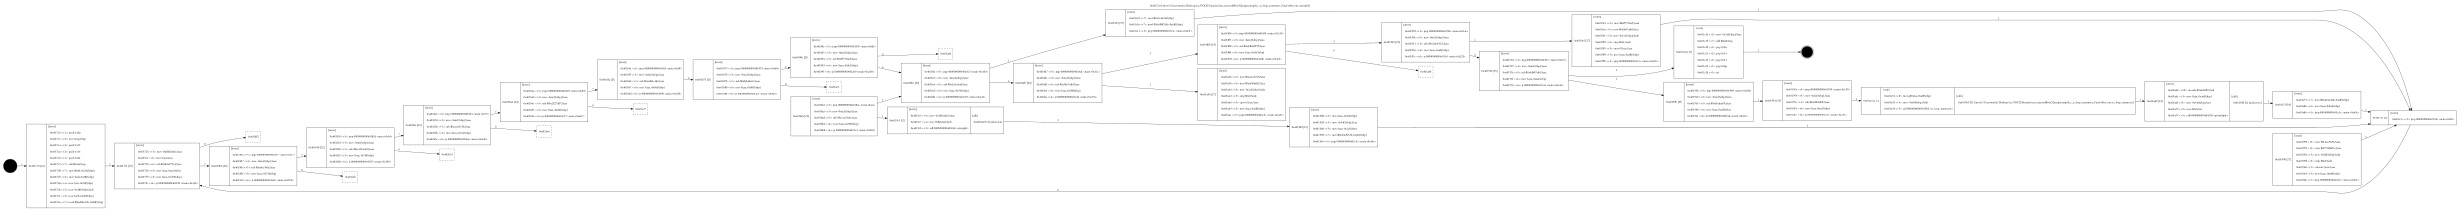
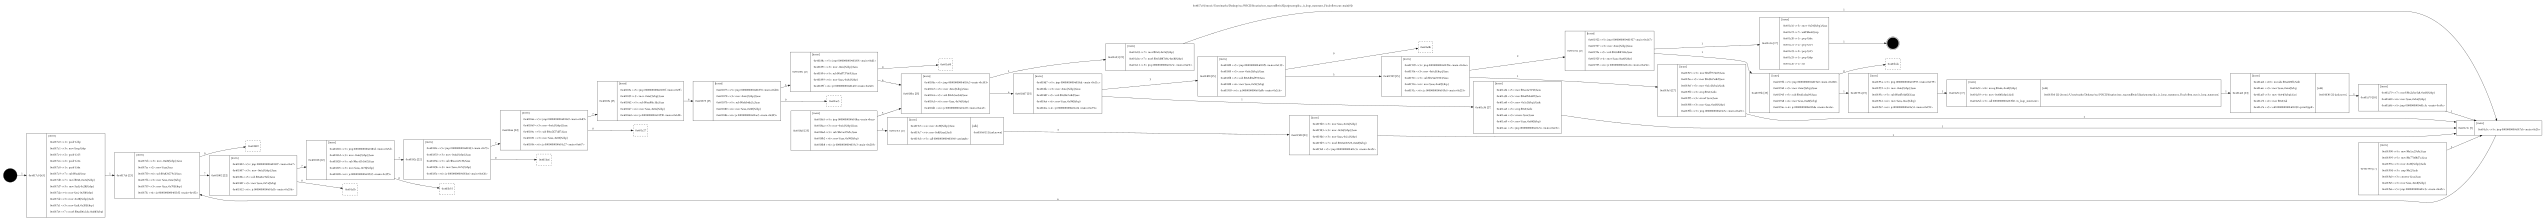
node "0x401bda": added
edge "0x401a36 [27]" -> "0x401c5c [5]": added, label "1"
